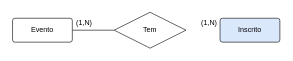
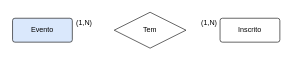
node "Evento": fillcolor #ffffff -> #dae8fc
edge "Evento" -- "Tem": removed
node "Inscrito": fillcolor #dae8fc -> #ffffff
